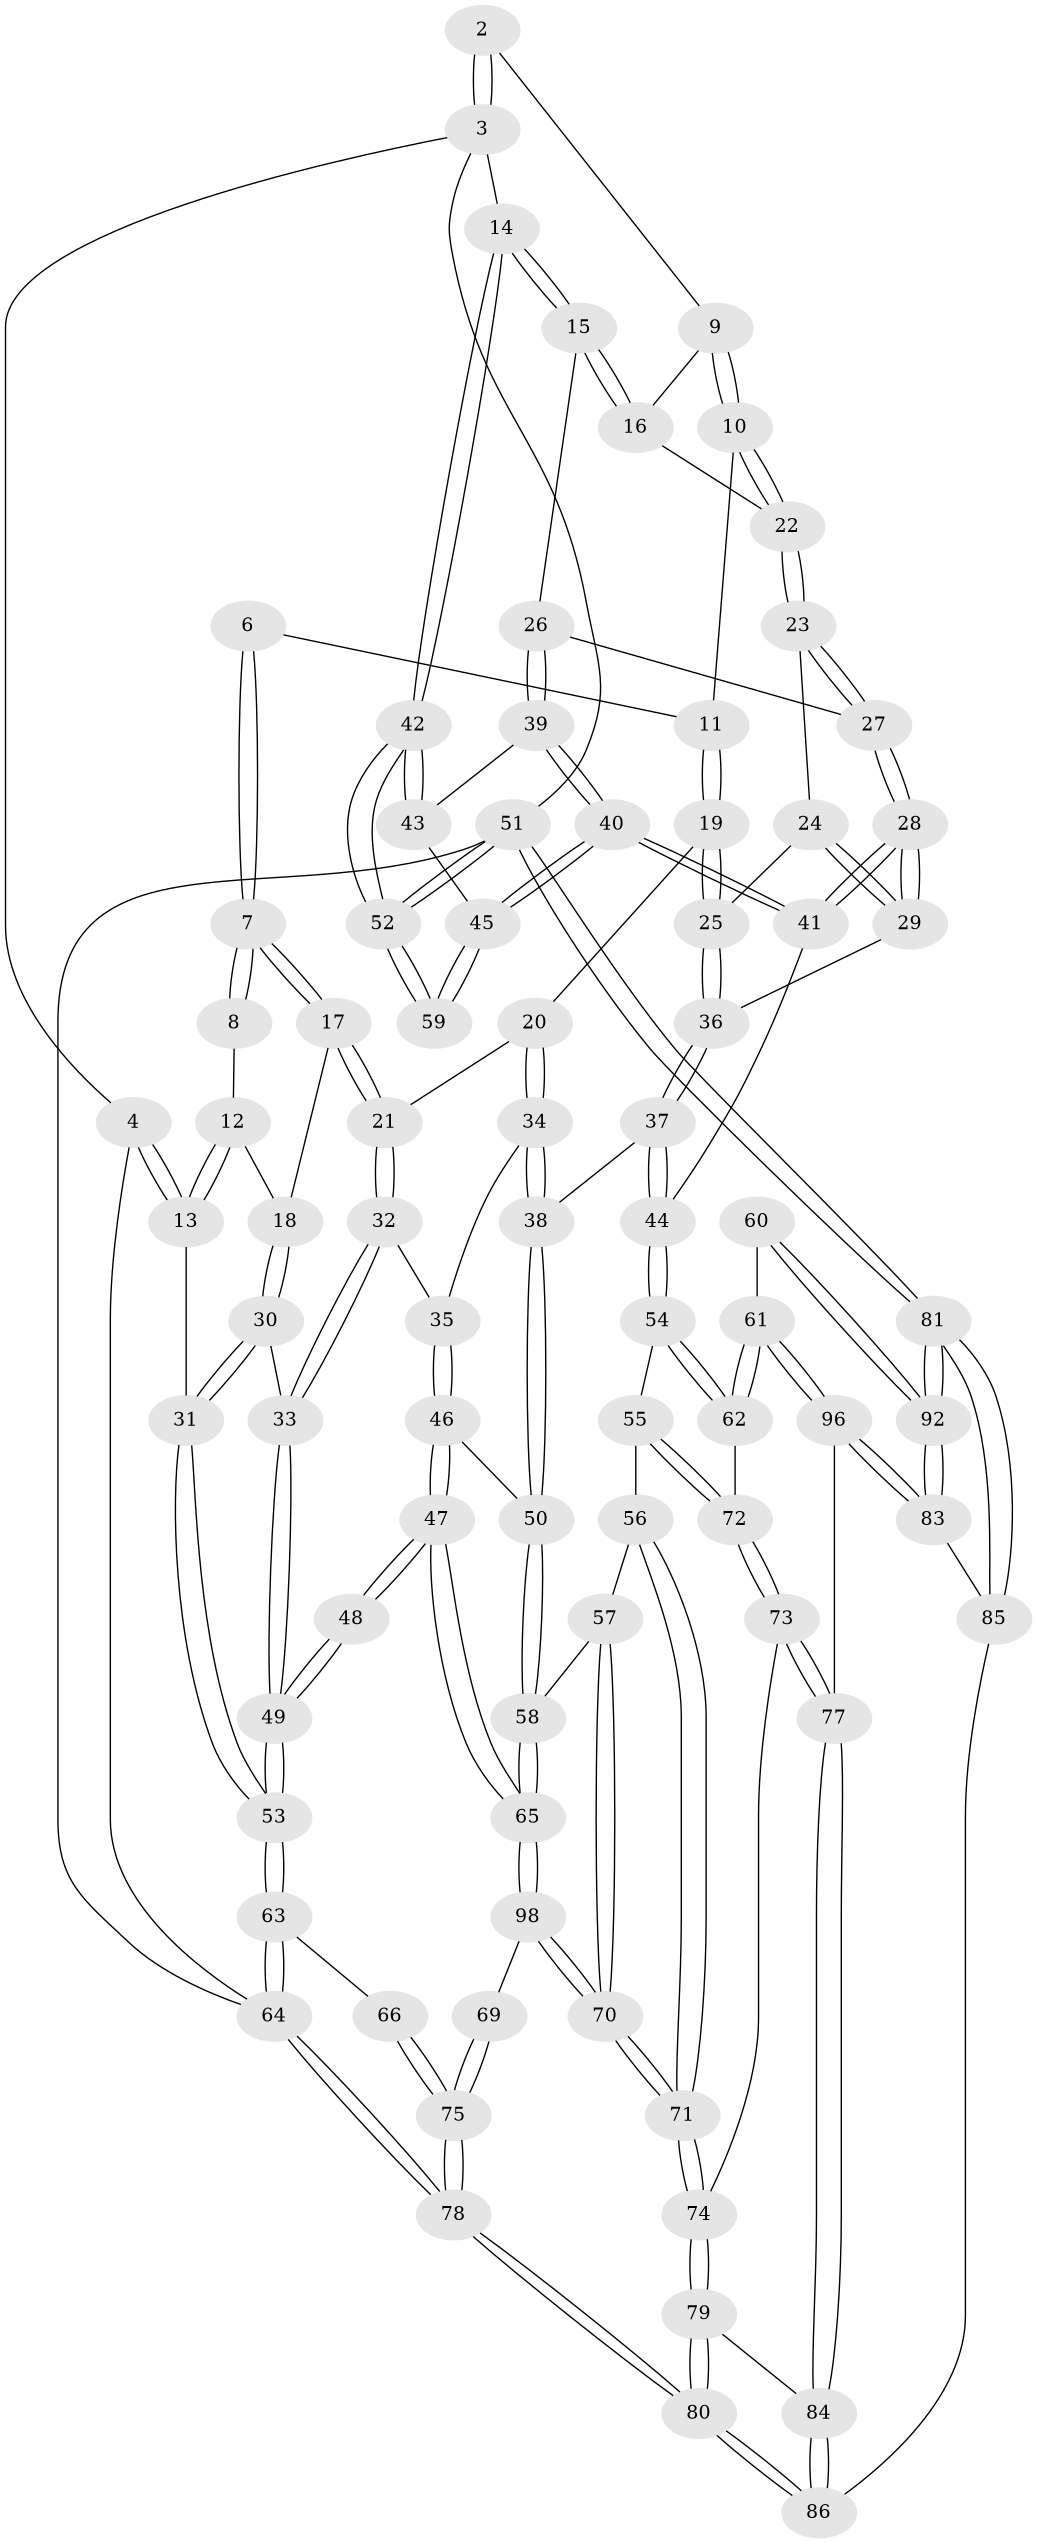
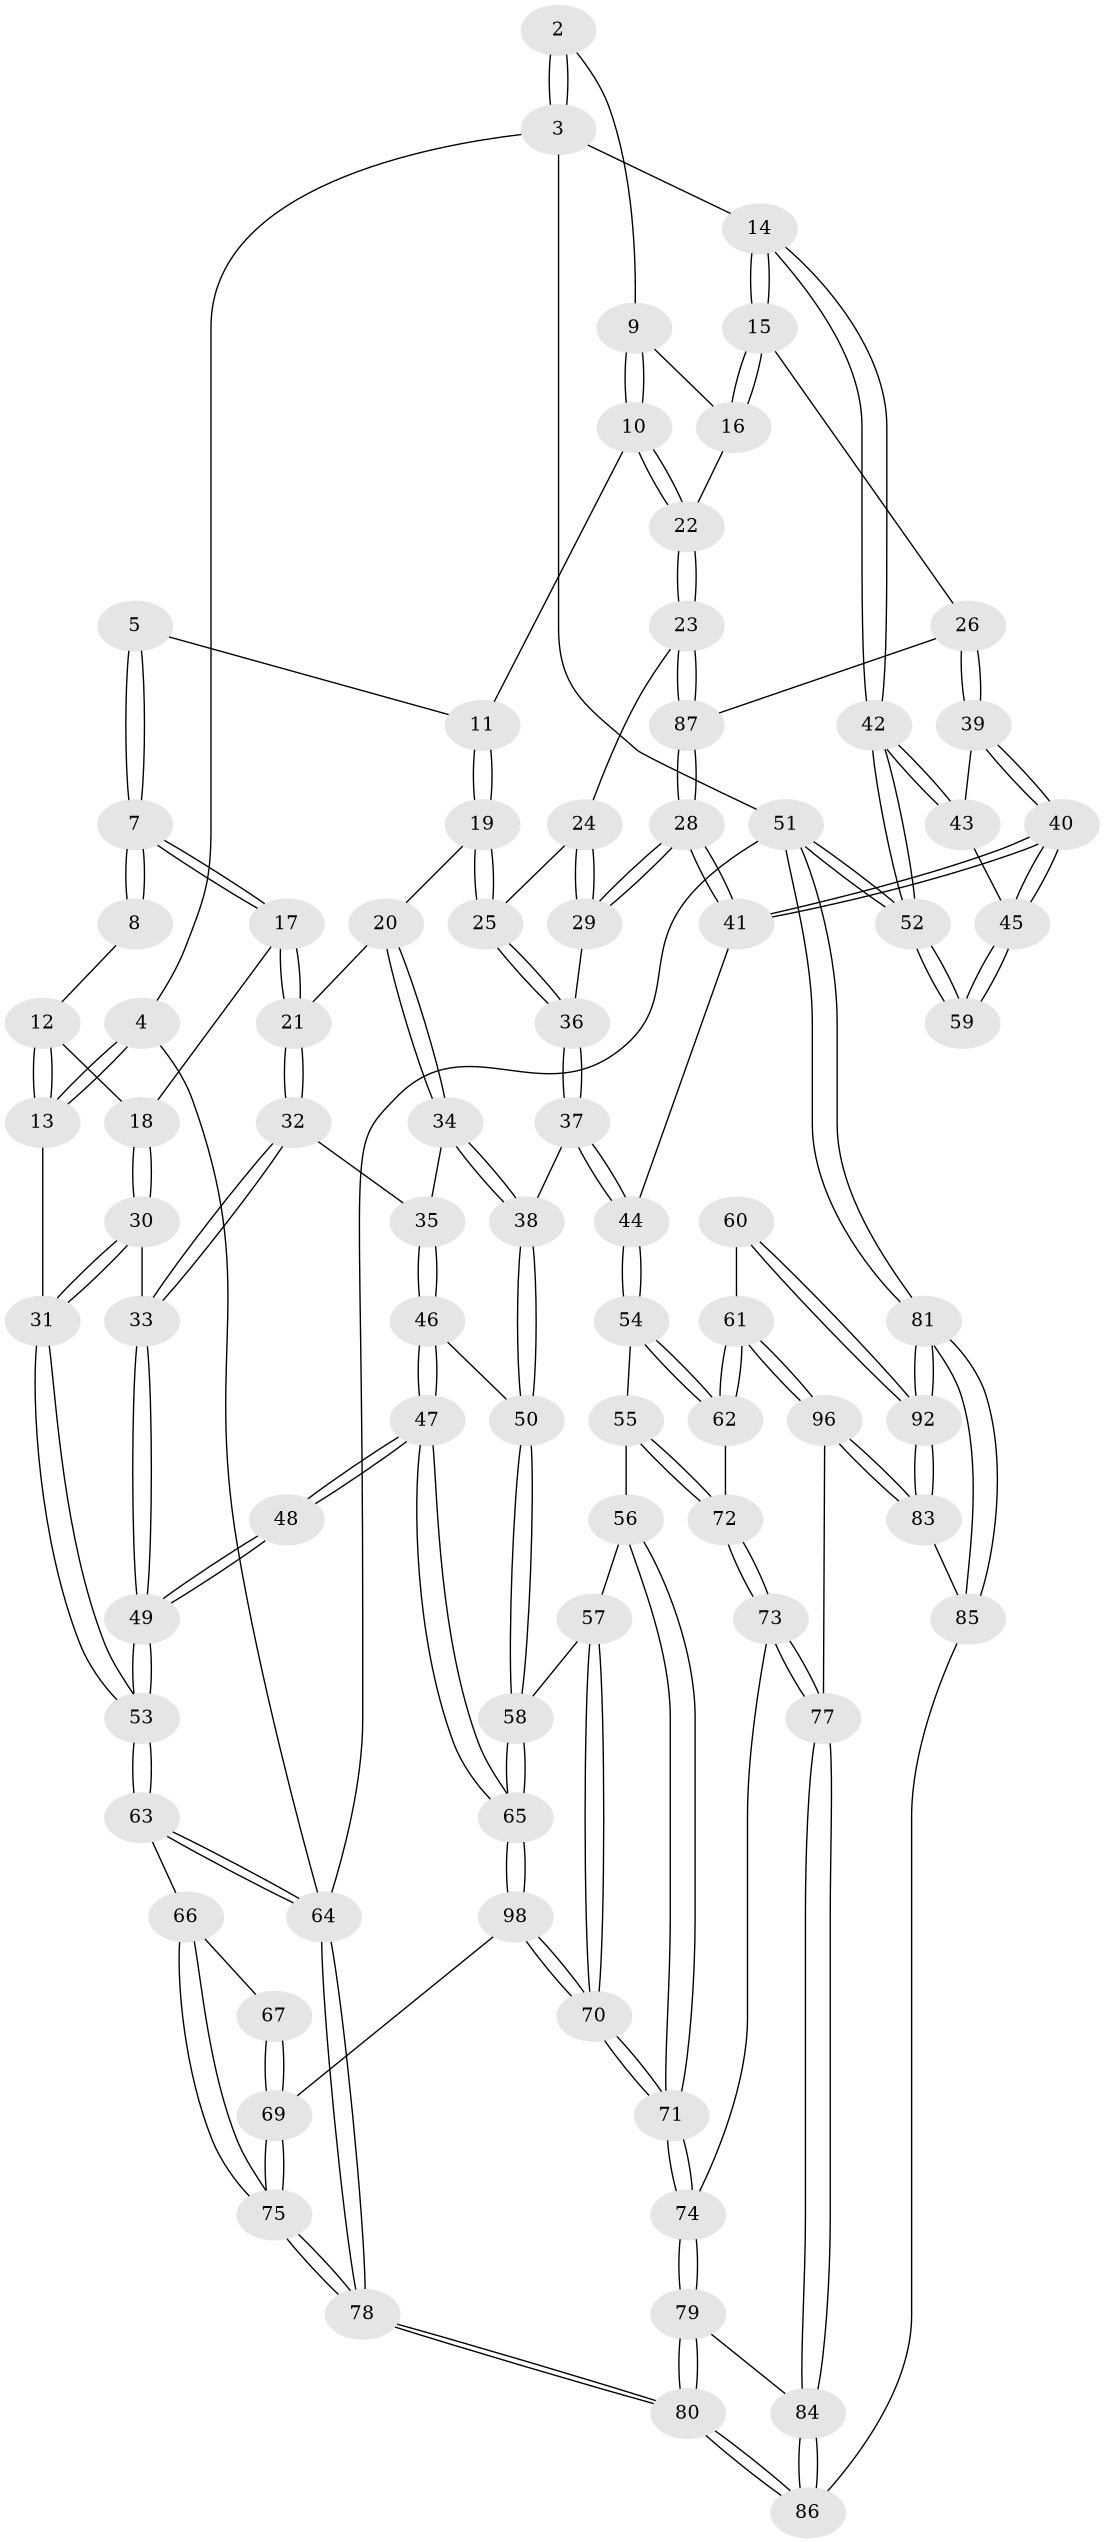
node "6": label "6" -> "5"
node "27": label "27" -> "87"
node "67": added
